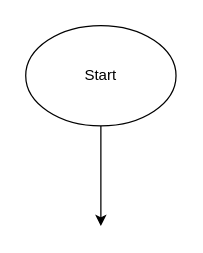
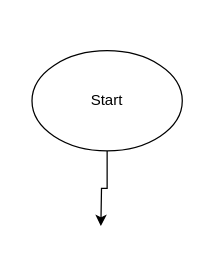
node "Start": moved (101, 76) -> (107, 101)
